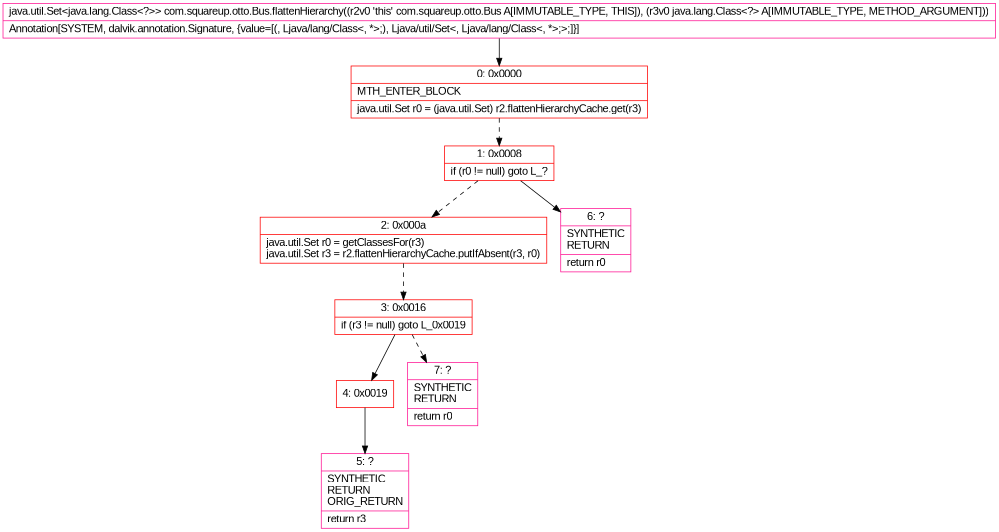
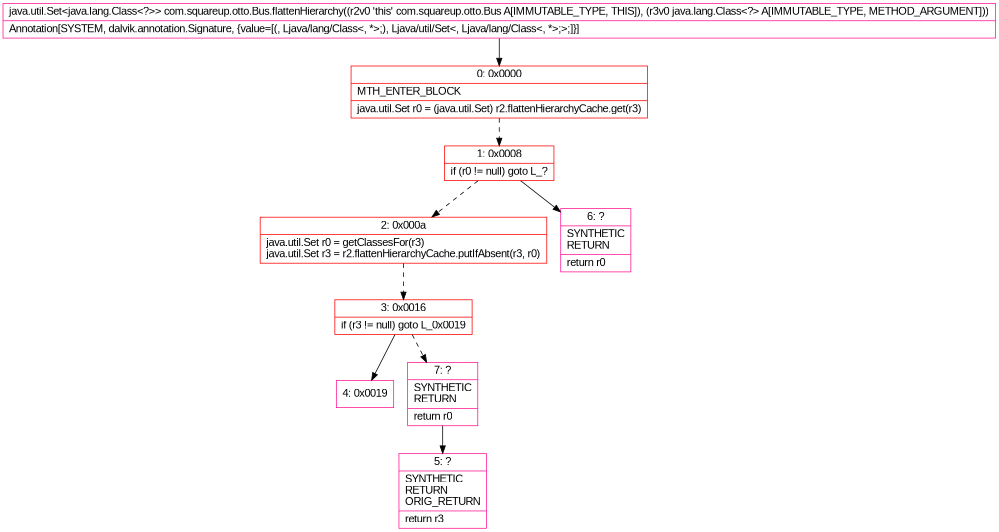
node "4: 0x0019": color red -> deeppink
edge "4: 0x0019" -> "5: ?": now "7: ?" -> "5: ?"
